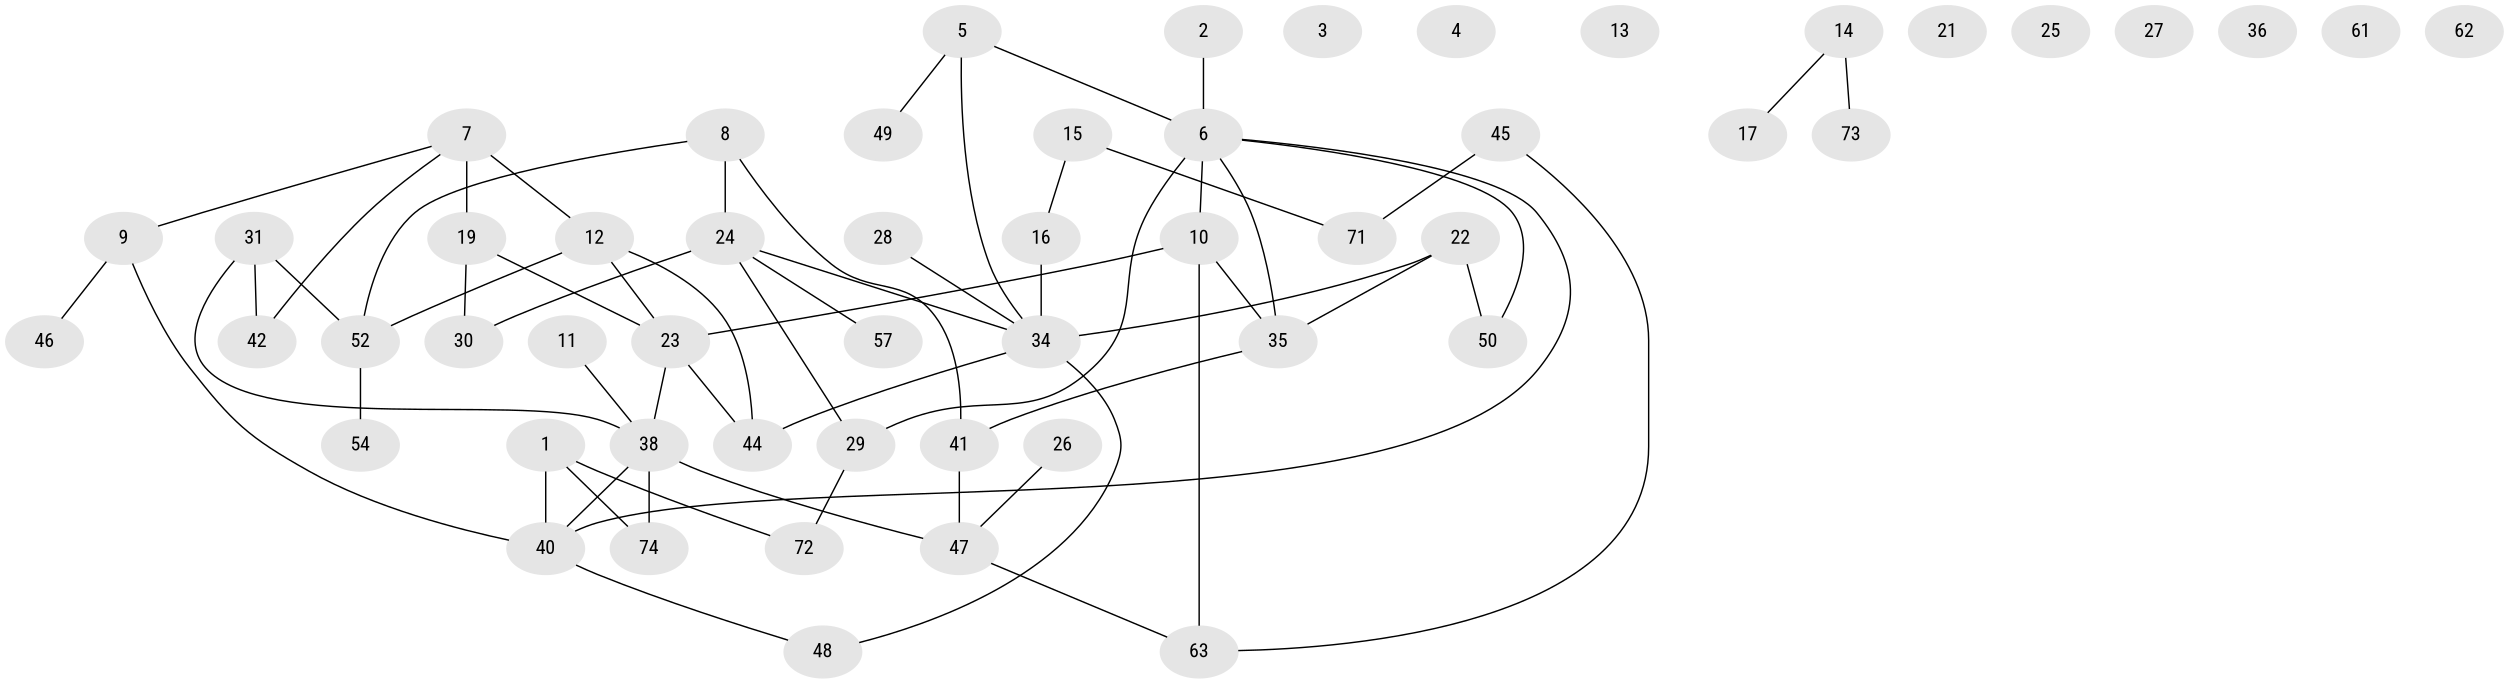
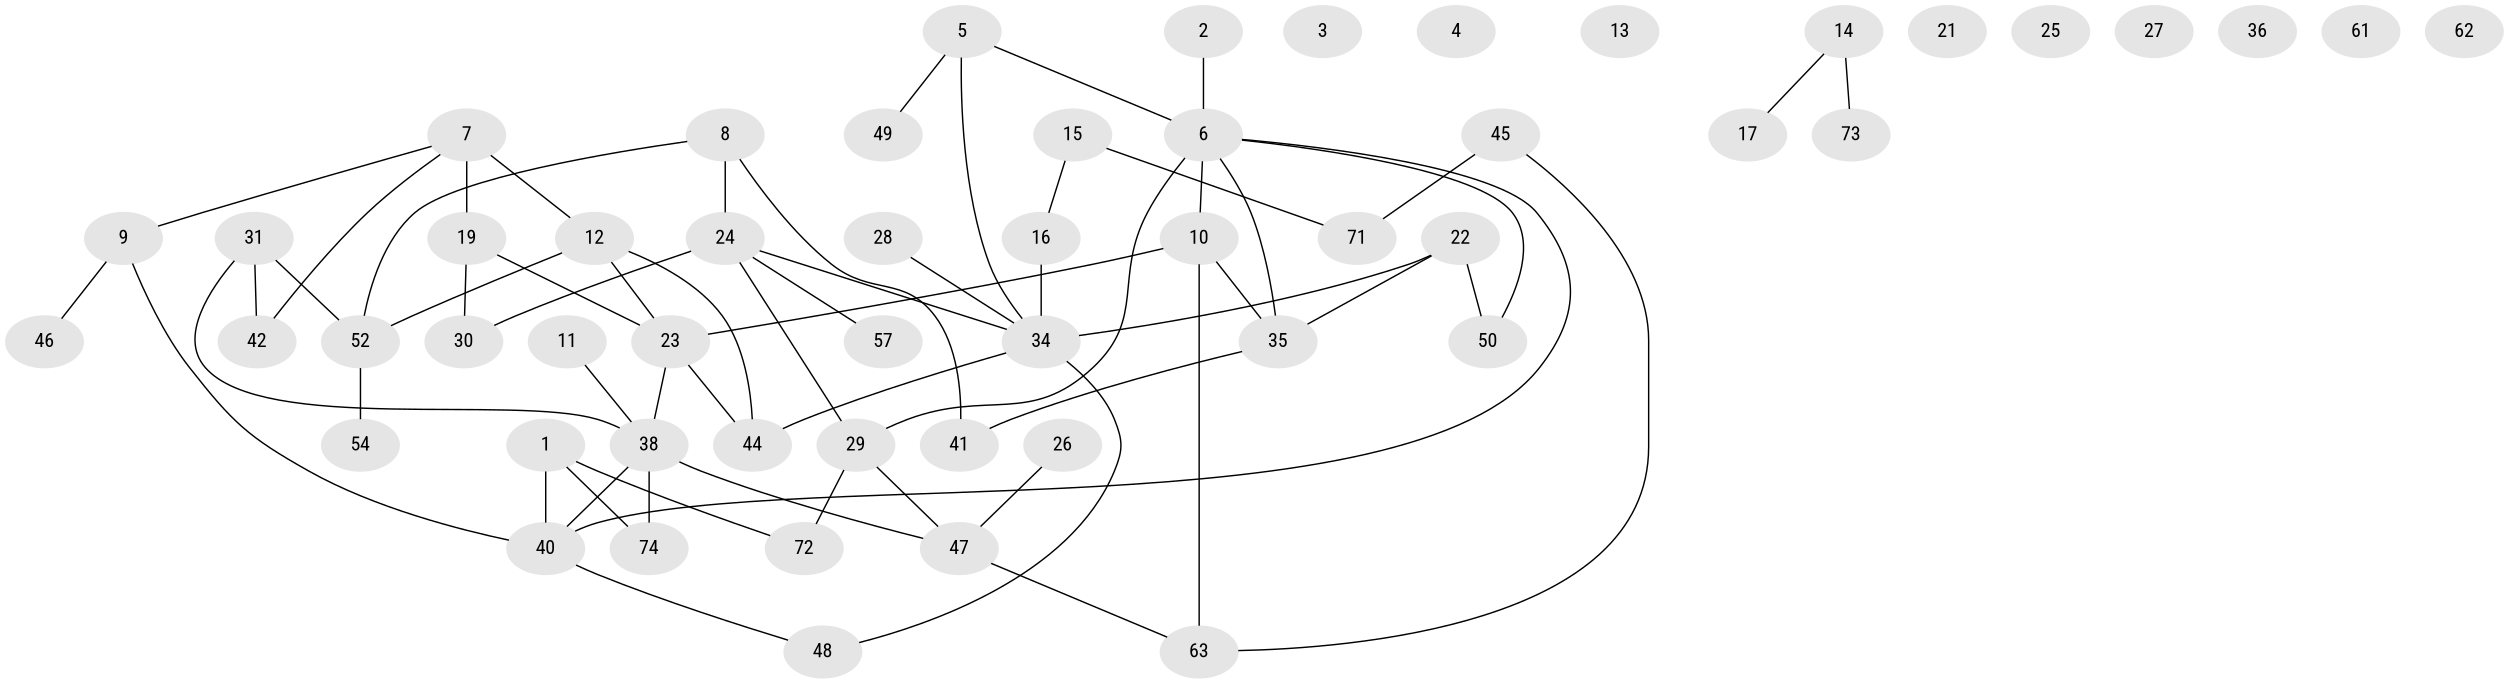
edge "41" -- "47": now "29" -- "47"
